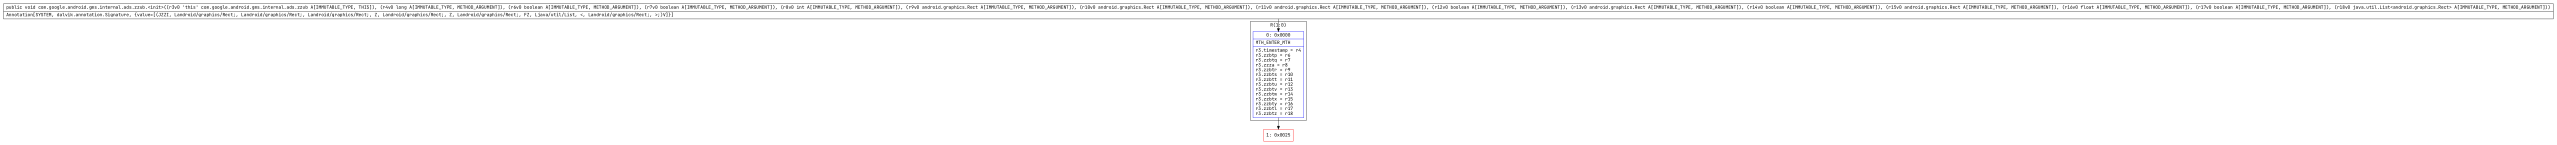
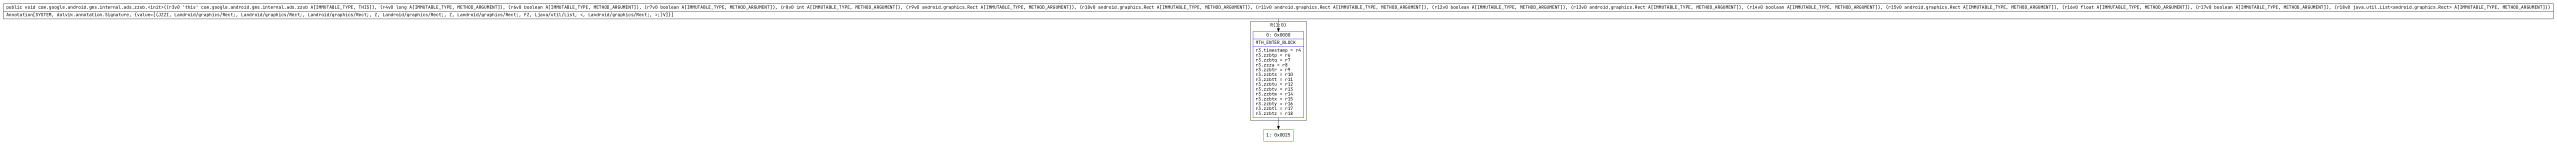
node "0: 0x0000": text "MTH_ENTER_MTH" -> "MTH_ENTER_BLOCK"
